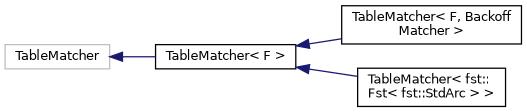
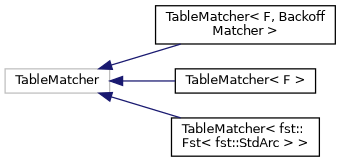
edge "TableMatcher< F, Backoff Matcher >" -> "TableMatcher< F >": now "TableMatcher< F, Backoff Matcher >" -> "TableMatcher"
edge "TableMatcher< fst:: Fst< fst::StdArc > >" -> "TableMatcher< F >": now "TableMatcher< fst:: Fst< fst::StdArc > >" -> "TableMatcher"
